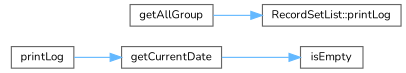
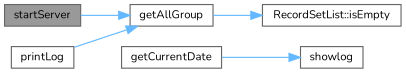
node "startServer": added
node "RecordSetList::printLog": label "RecordSetList::printLog" -> "RecordSetList::isEmpty"
edge "printLog" -> "getCurrentDate": now "printLog" -> "getAllGroup"
node "isEmpty": label "isEmpty" -> "showlog"
